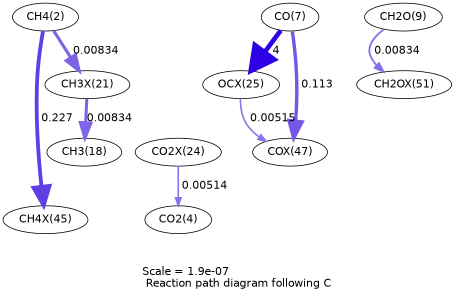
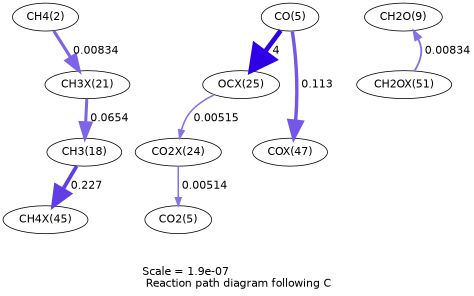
node "CO(7)": label "CO(7)" -> "CO(5)"
edge "CH2O(9)" -> "CH2OX(51)": reversed
edge "CH4(2)" -> "CH4X(45)": now "CH3(18)" -> "CH4X(45)"
edge "CH3X(21)" -> "CH3(18)": label " 0.00834" -> " 0.0654"
edge "OCX(25)" -> "COX(47)": now "OCX(25)" -> "CO2X(24)"
node "CO2(4)": label "CO2(4)" -> "CO2(5)"
